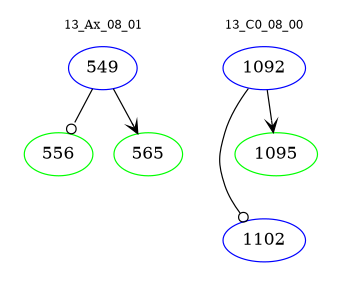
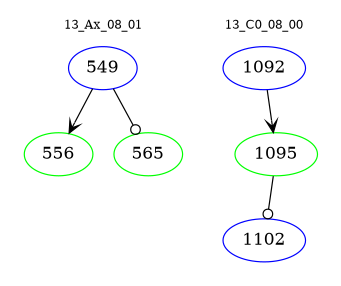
edge "549" -> "556": arrowhead odot -> vee
edge "549" -> "565": arrowhead vee -> odot
edge "1092" -> "1102": now "1095" -> "1102"
